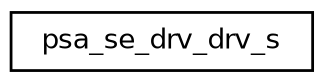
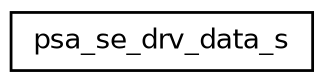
node "psa_se_drv_drv_s": label "psa_se_drv_drv_s" -> "psa_se_drv_data_s"
